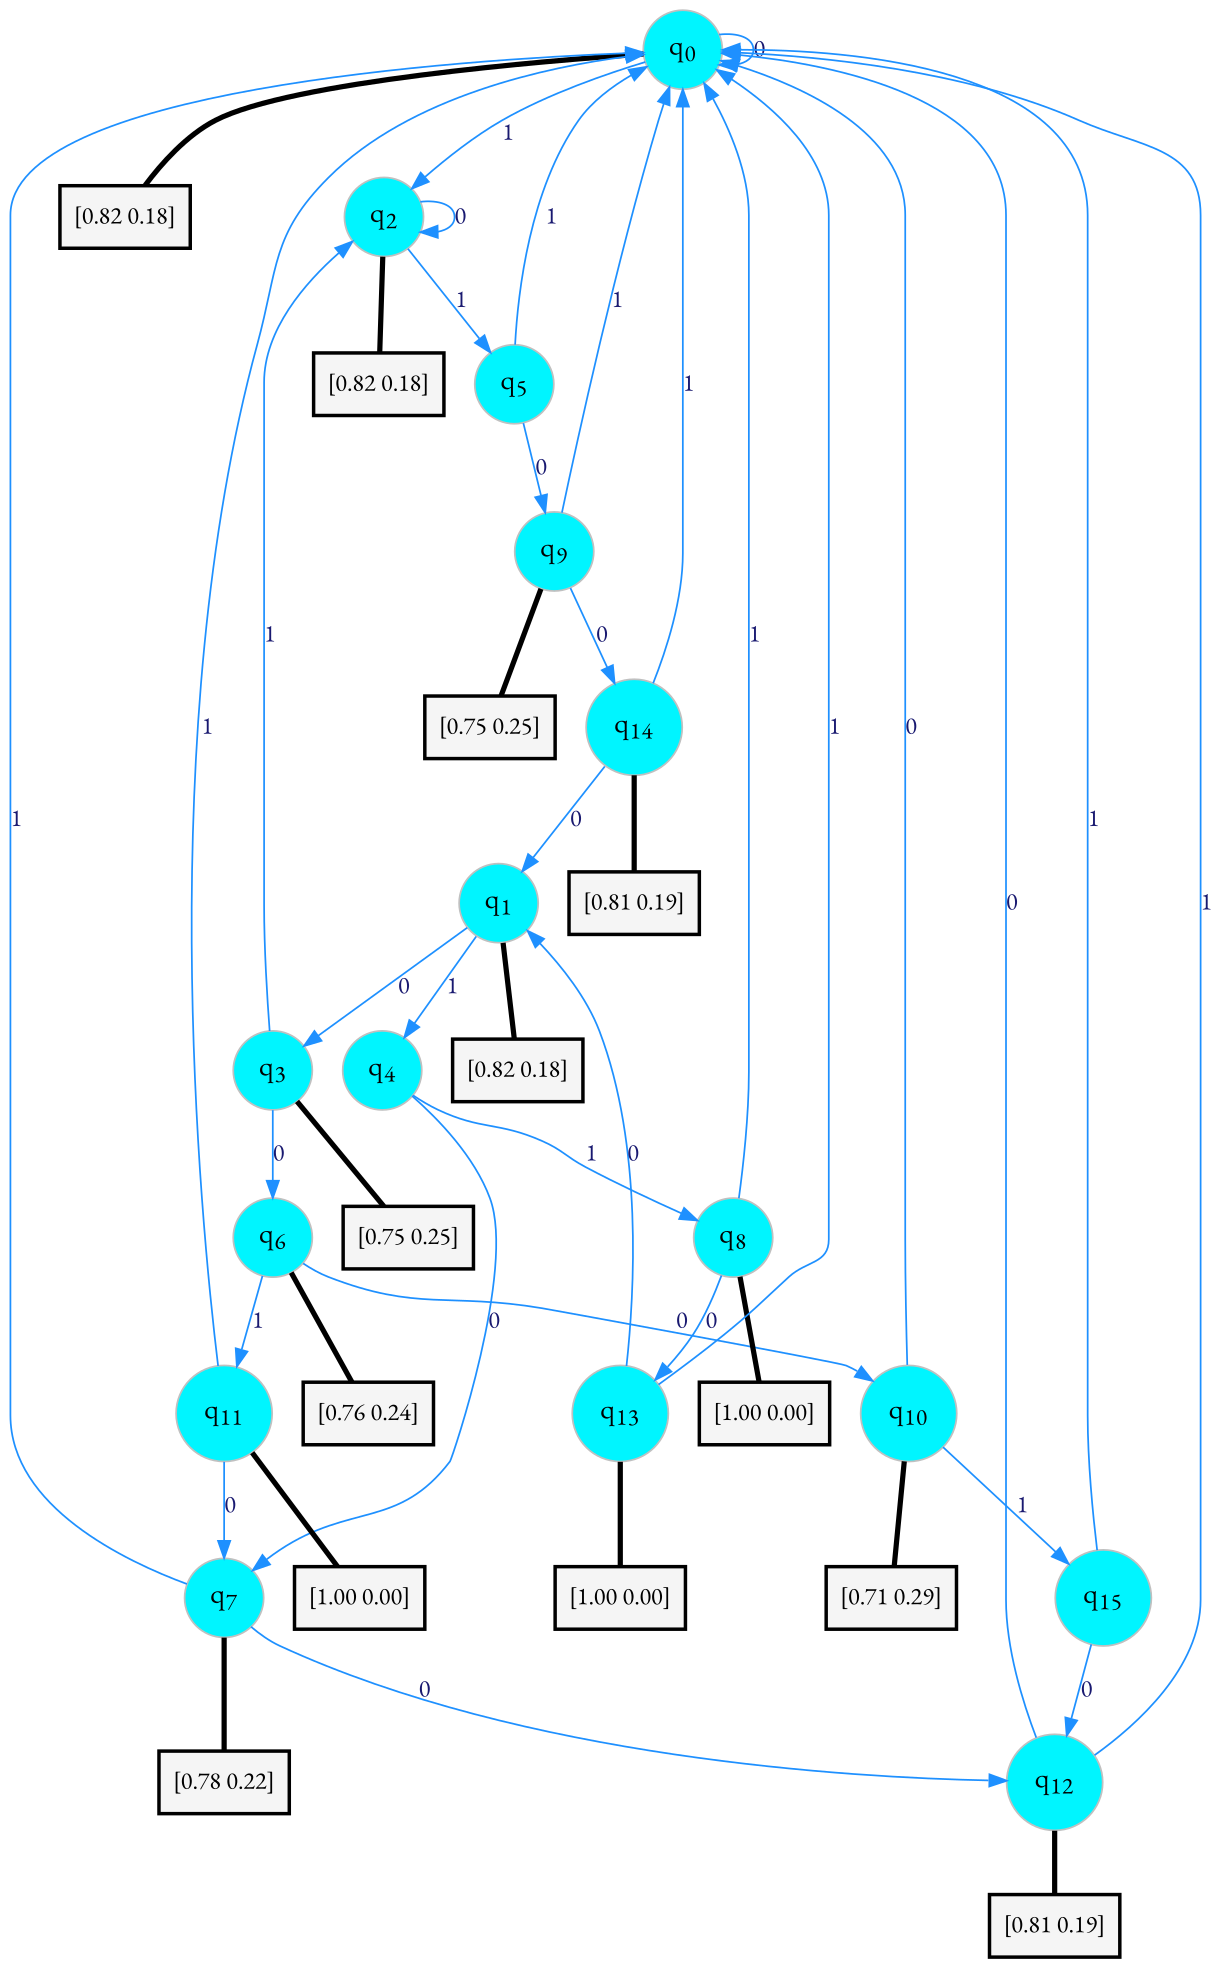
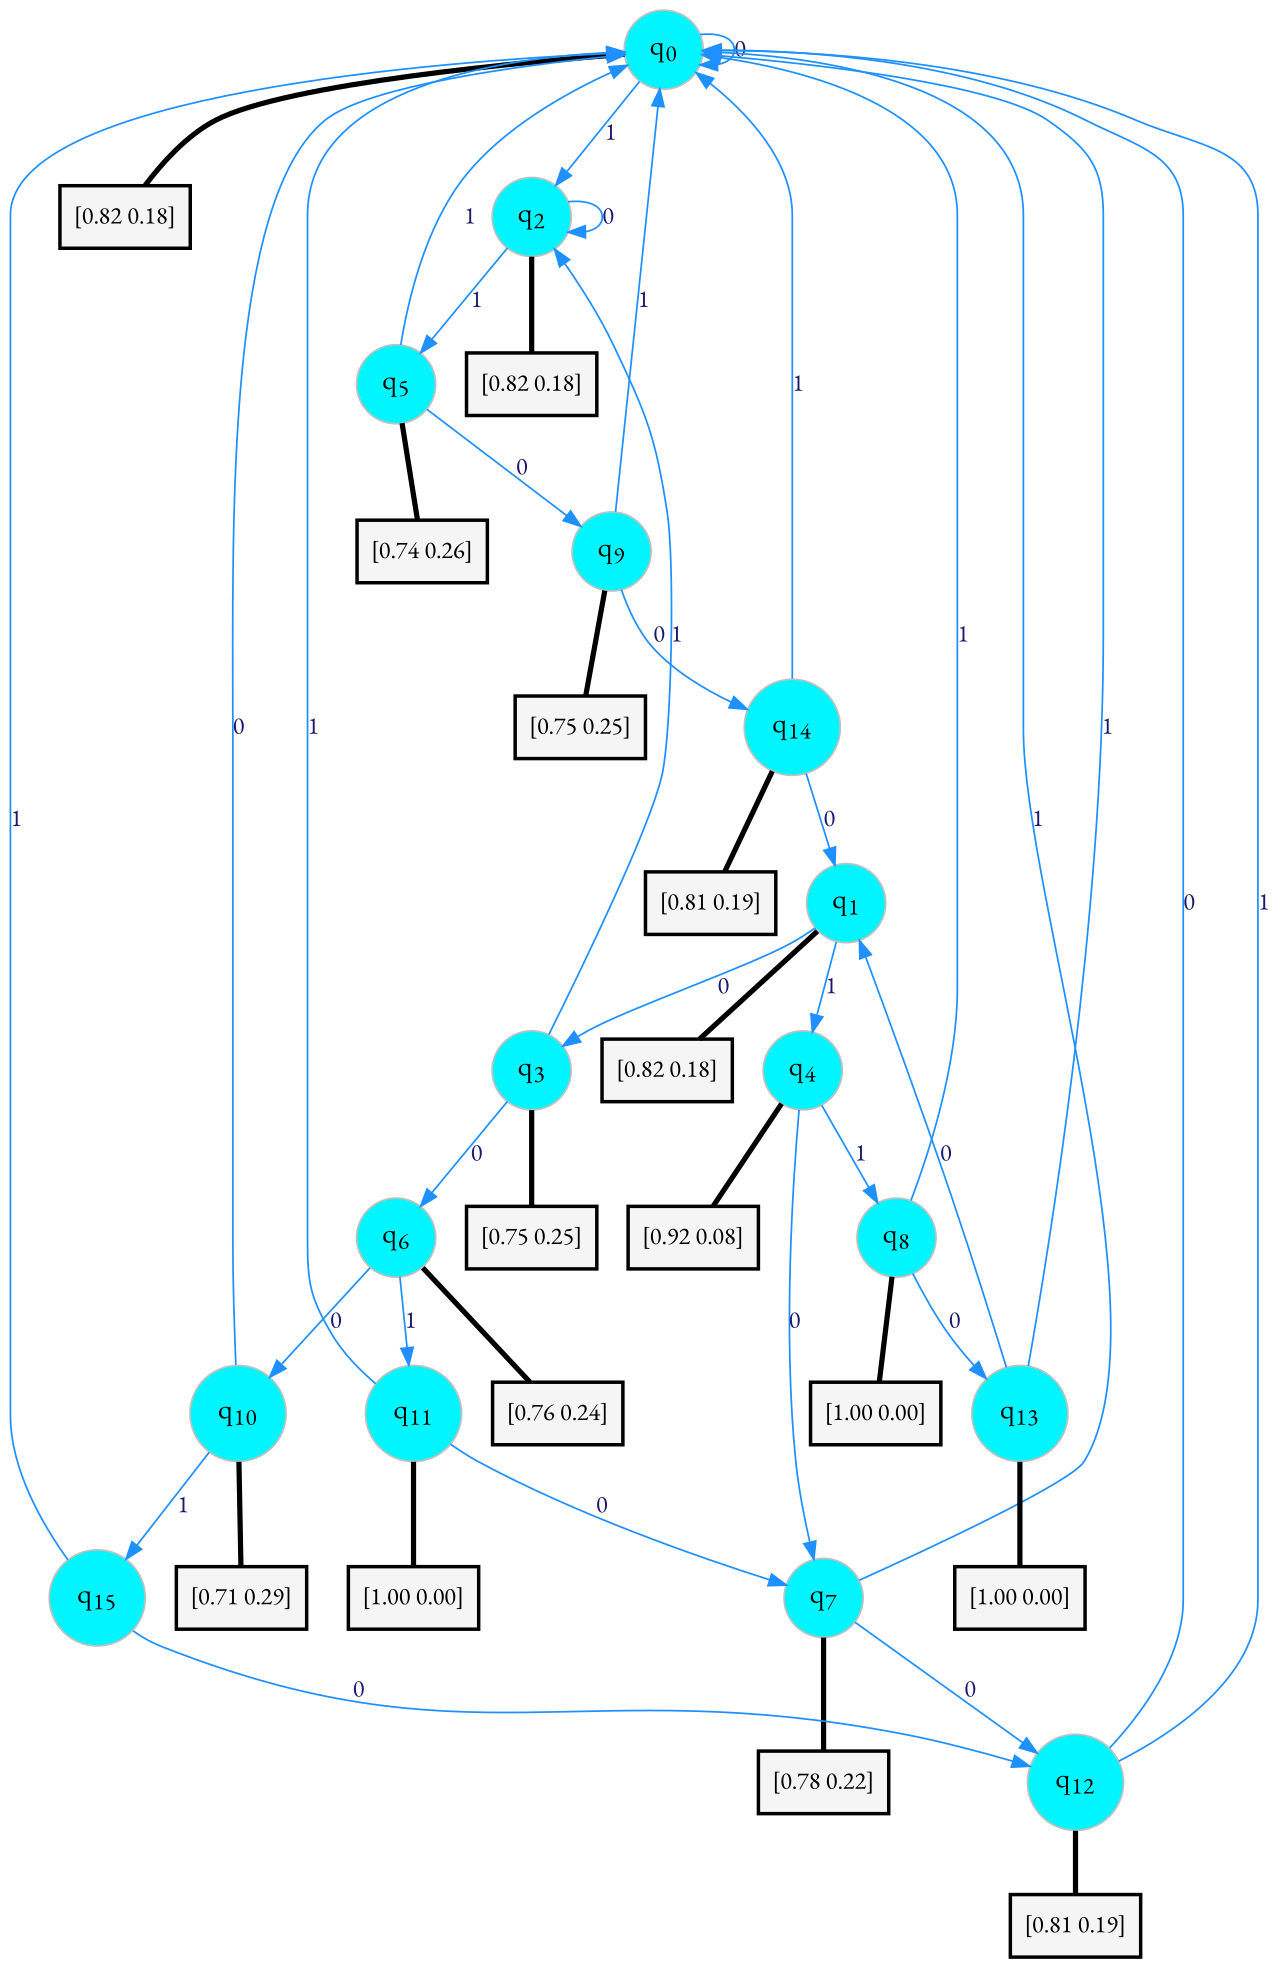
node "[0.74 0.26]": added
node "[0.92 0.08]": added
